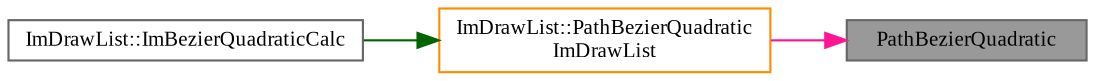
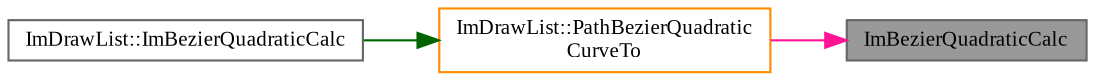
node "ImDrawList::PathBezierQuadratic ImDrawList": label "ImDrawList::PathBezierQuadratic ImDrawList" -> "ImDrawList::PathBezierQuadratic CurveTo"
node "PathBezierQuadratic": label "PathBezierQuadratic" -> "ImBezierQuadraticCalc"
